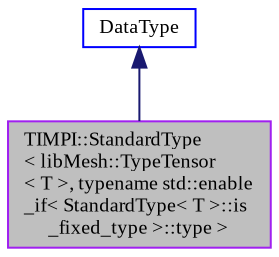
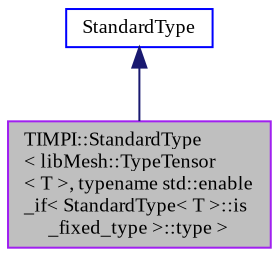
node "DataType": label "DataType" -> "StandardType"
